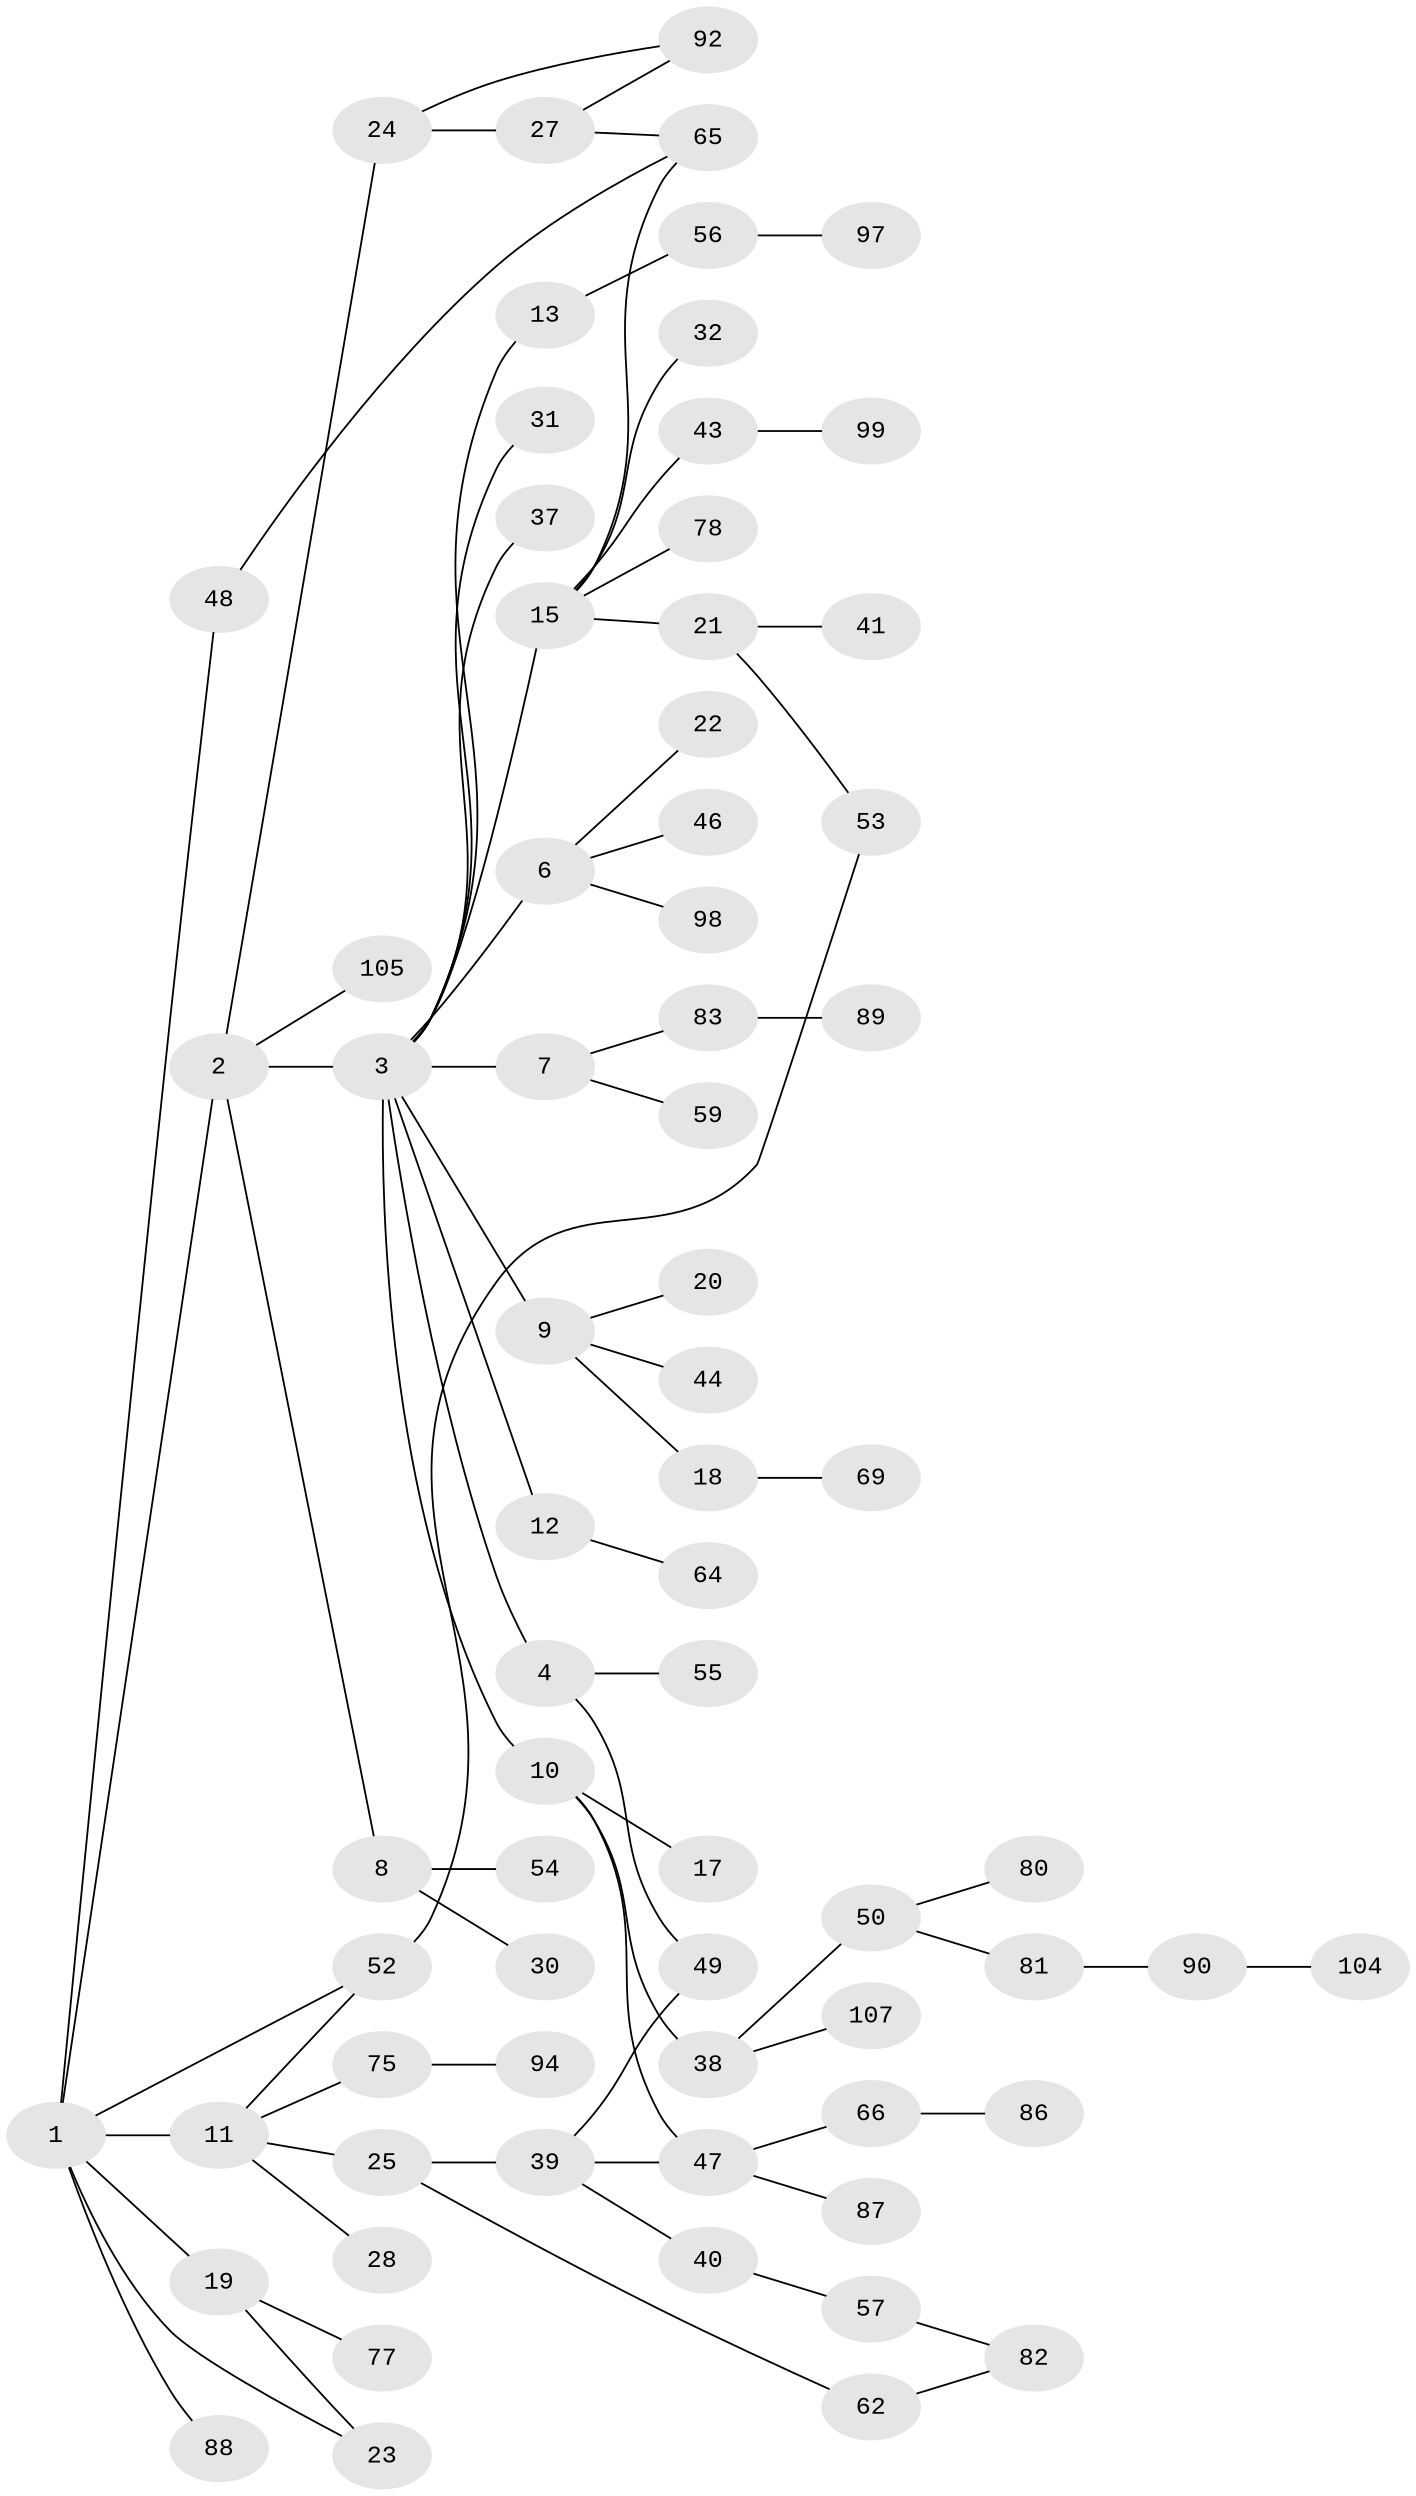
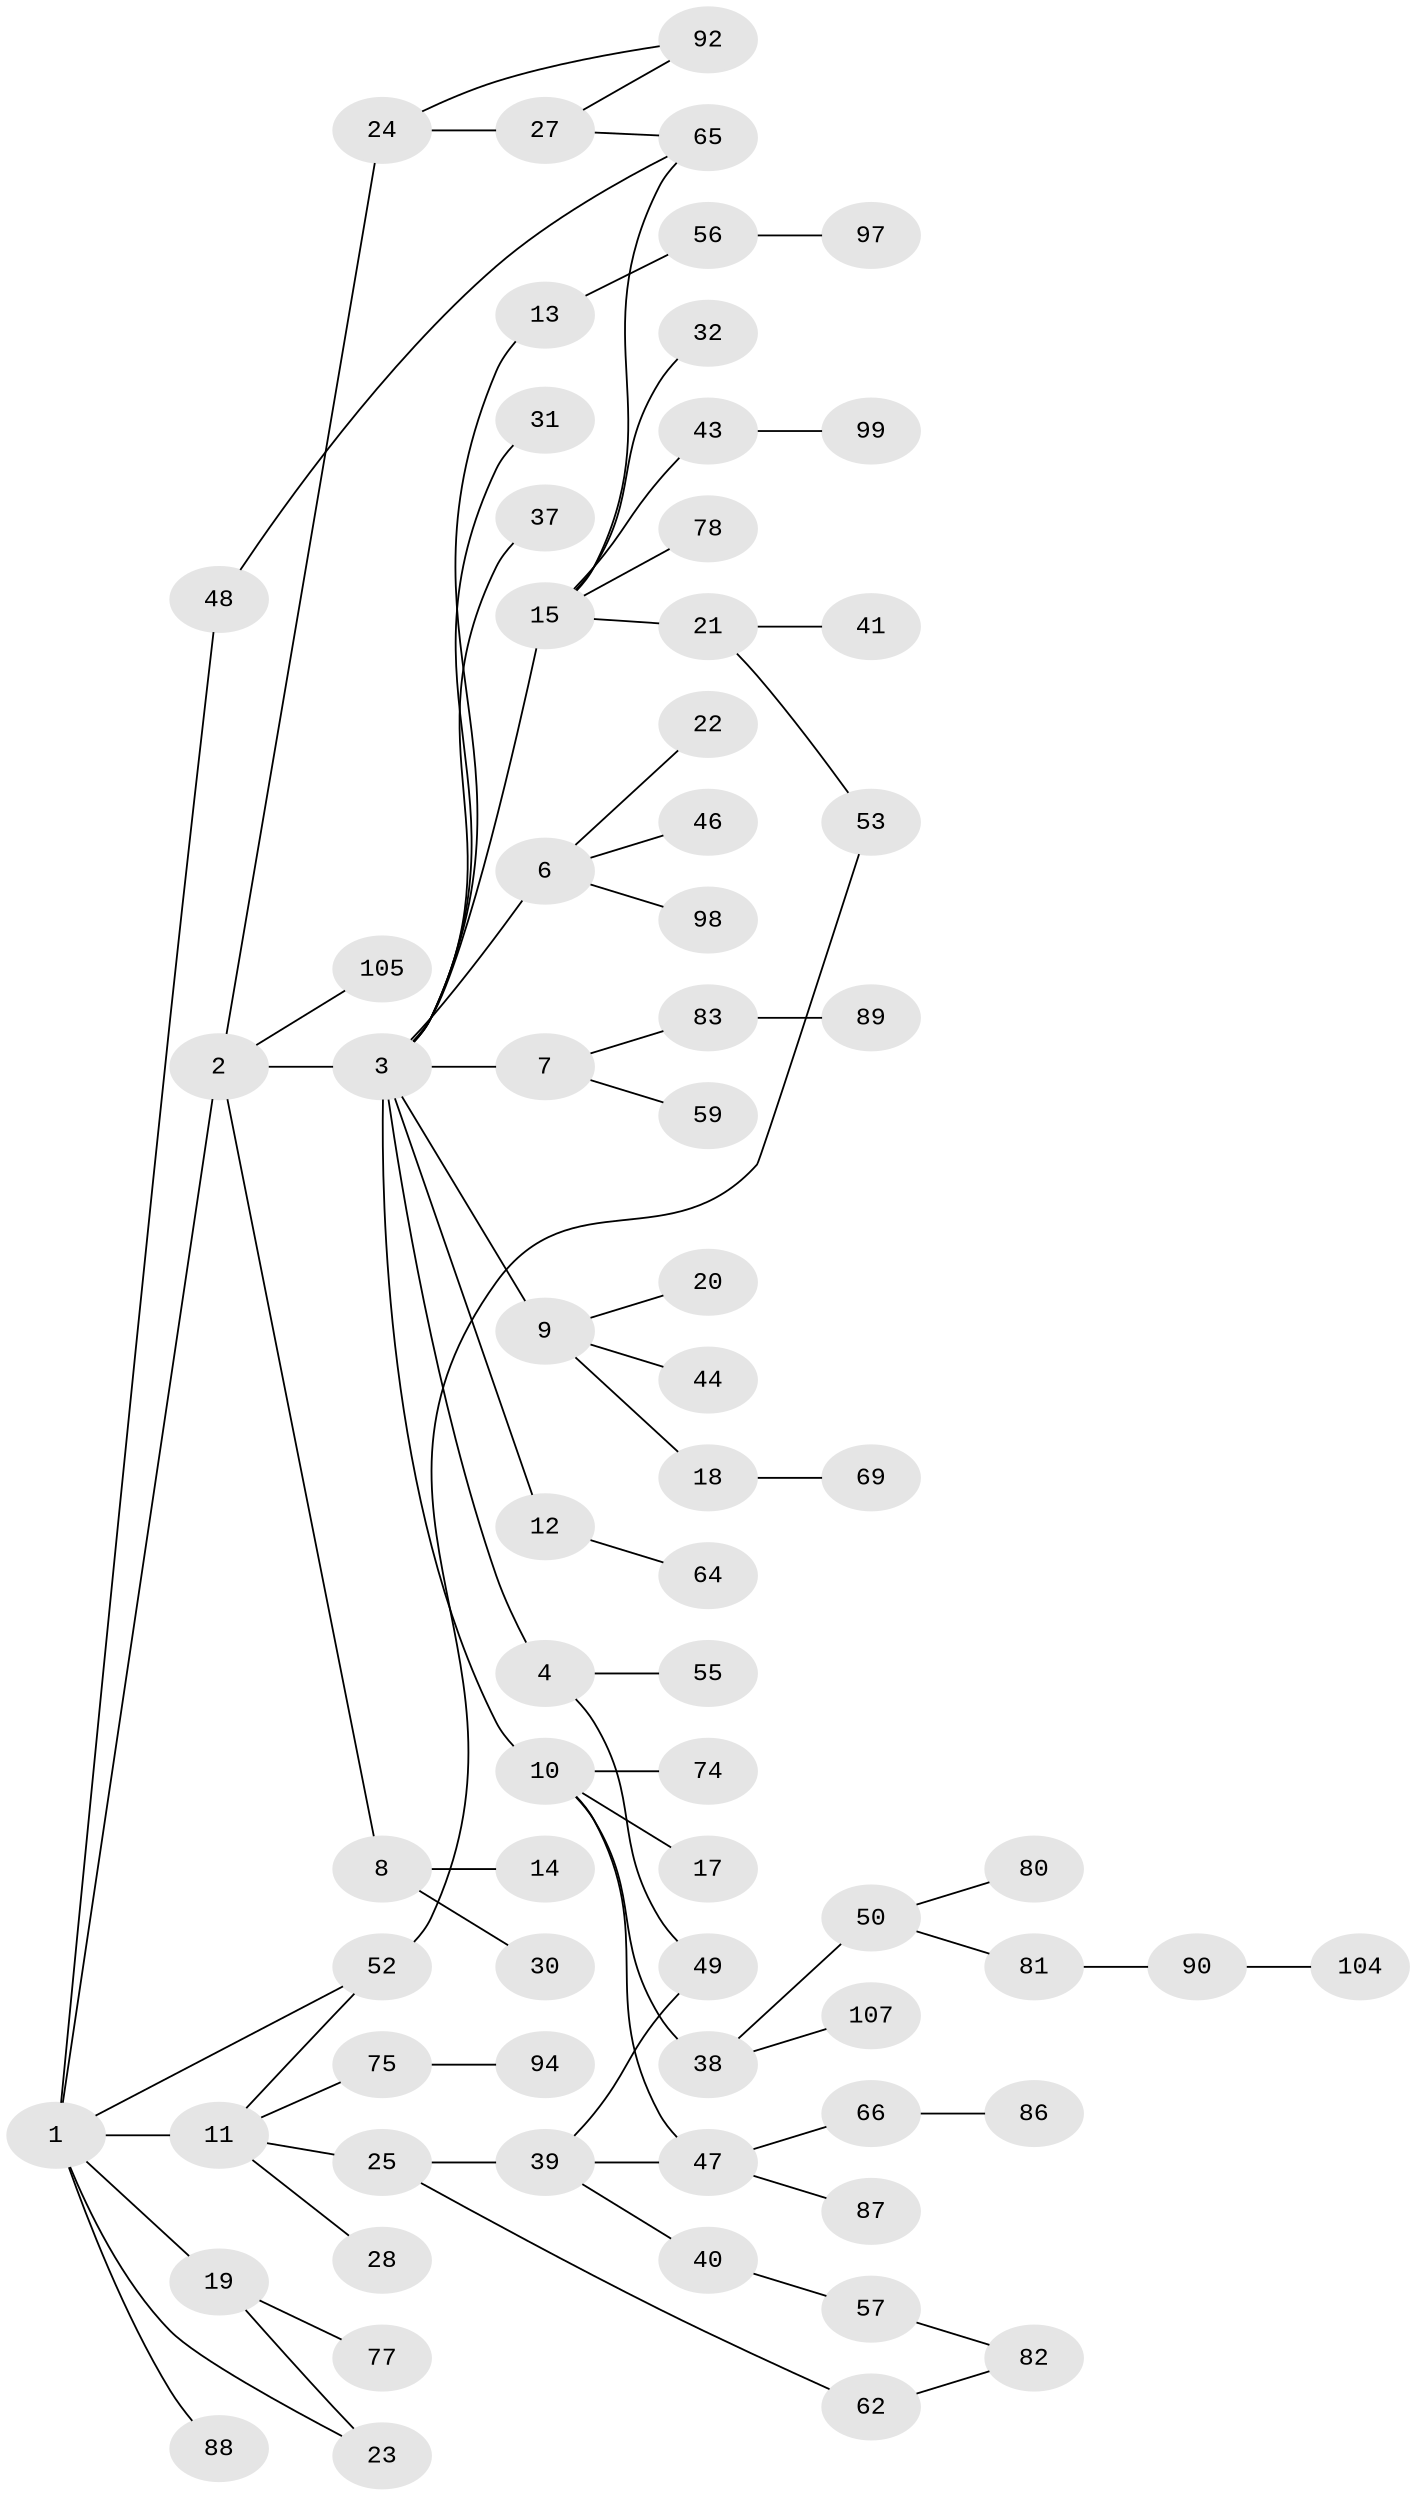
node "74": added
node "54": label "54" -> "14"
